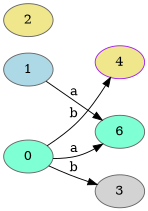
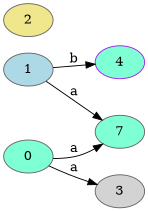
node "4": fillcolor khaki -> aquamarine
edge "0" -> "4": now "1" -> "4"
node "6": label "6" -> "7"
edge "0" -> "3": label "b" -> "a"
